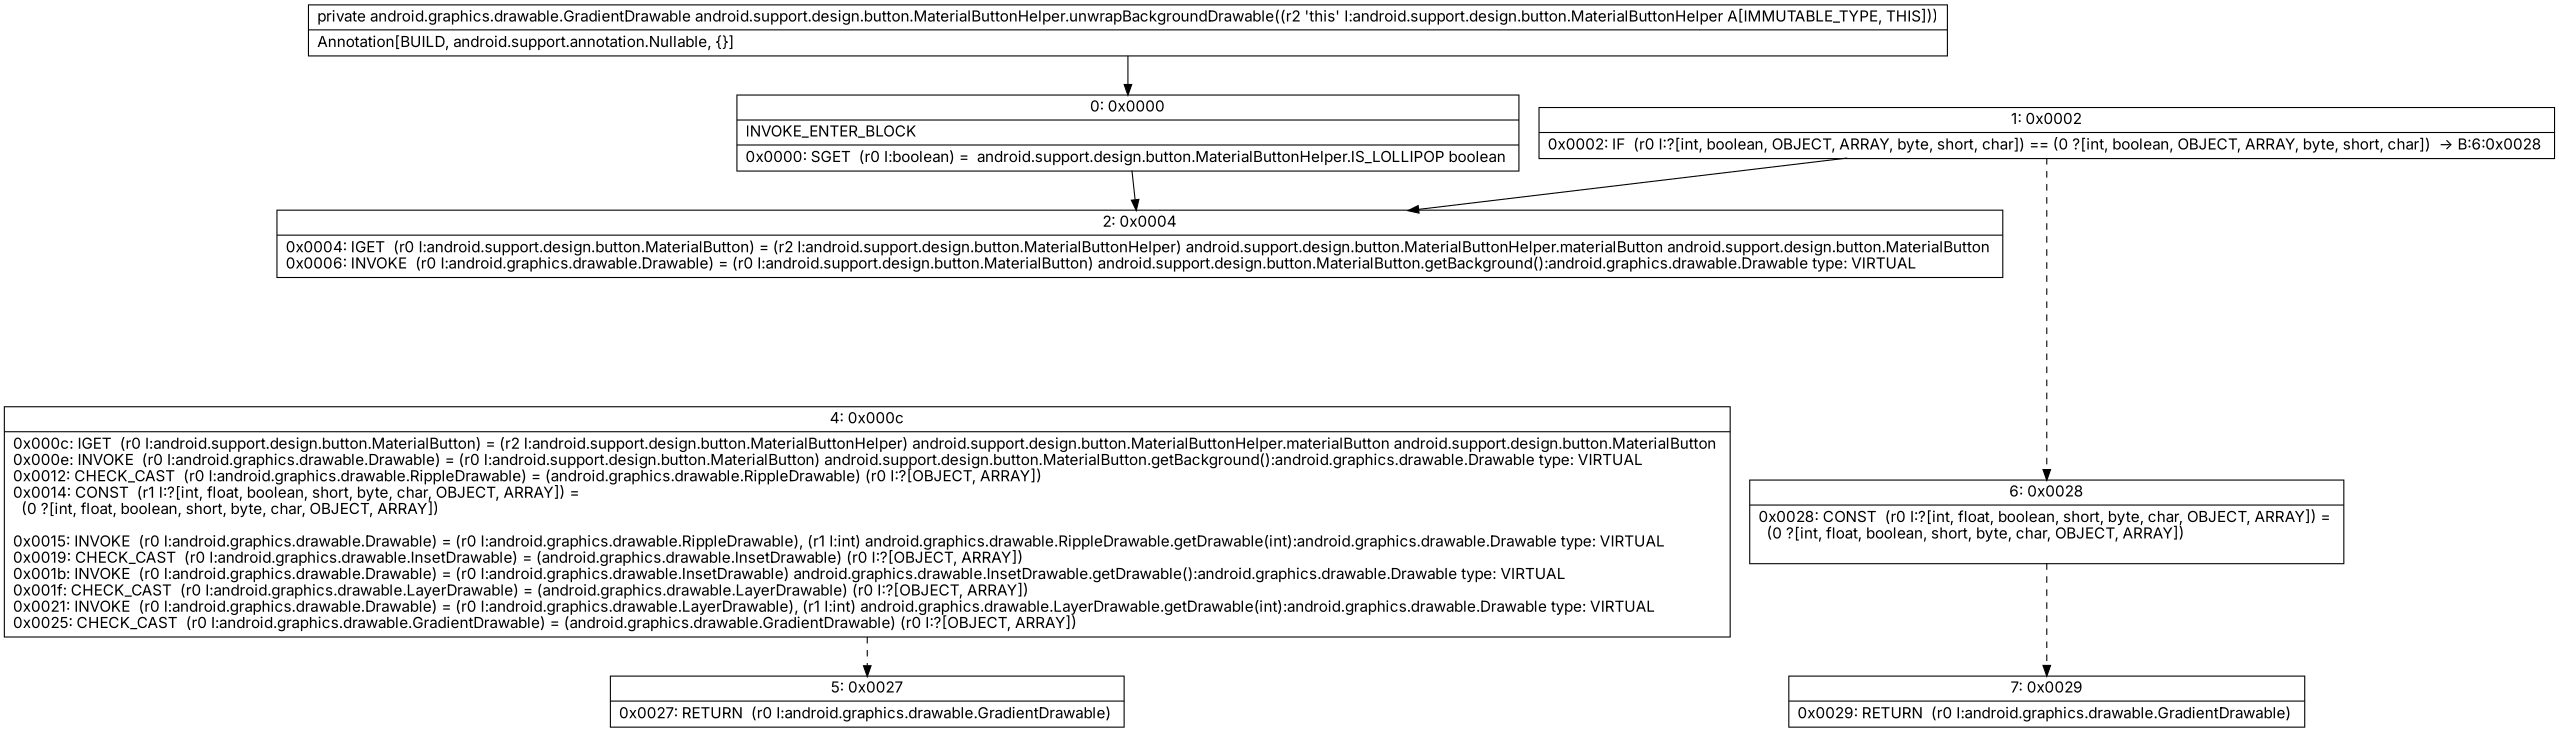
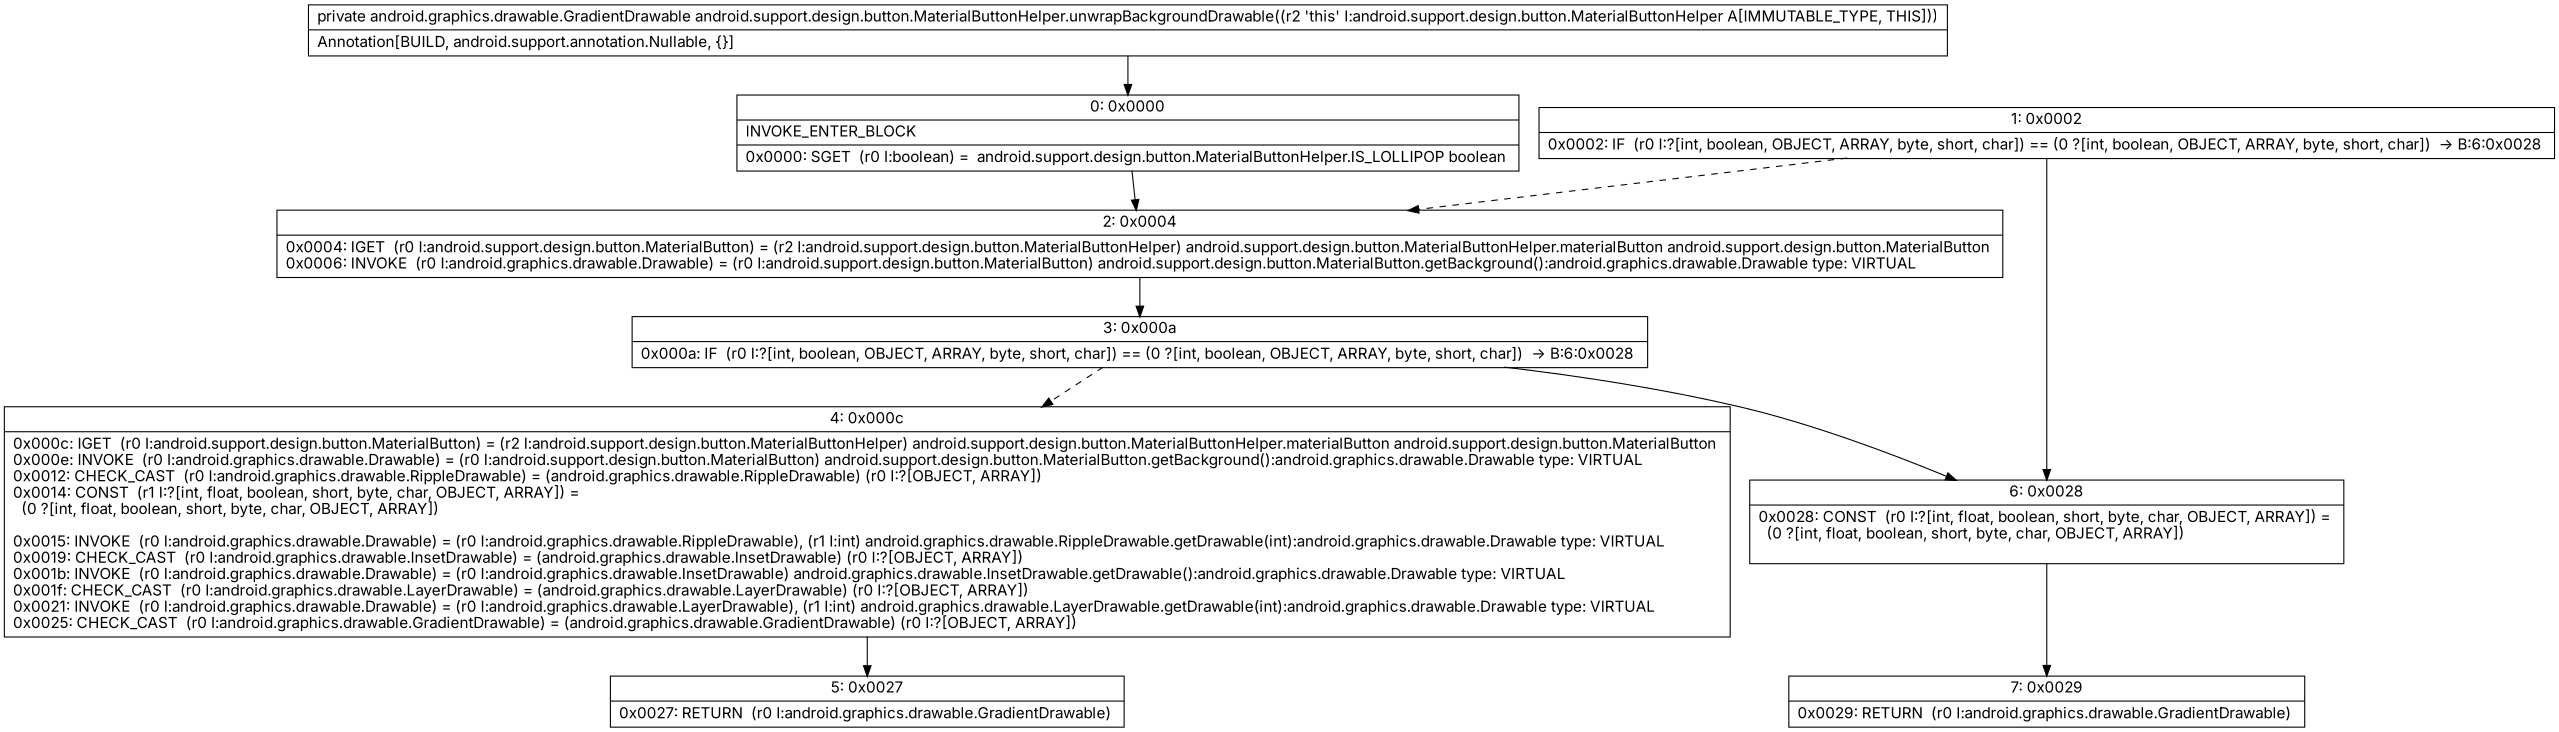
edge "1: 0x0002" -> "2: 0x0004": style solid -> dashed
edge "1: 0x0002" -> "6: 0x0028": style dashed -> solid
node "3: 0x000a": added
edge "6: 0x0028" -> "7: 0x0029": style dashed -> solid
edge "4: 0x000c" -> "5: 0x0027": style dashed -> solid
